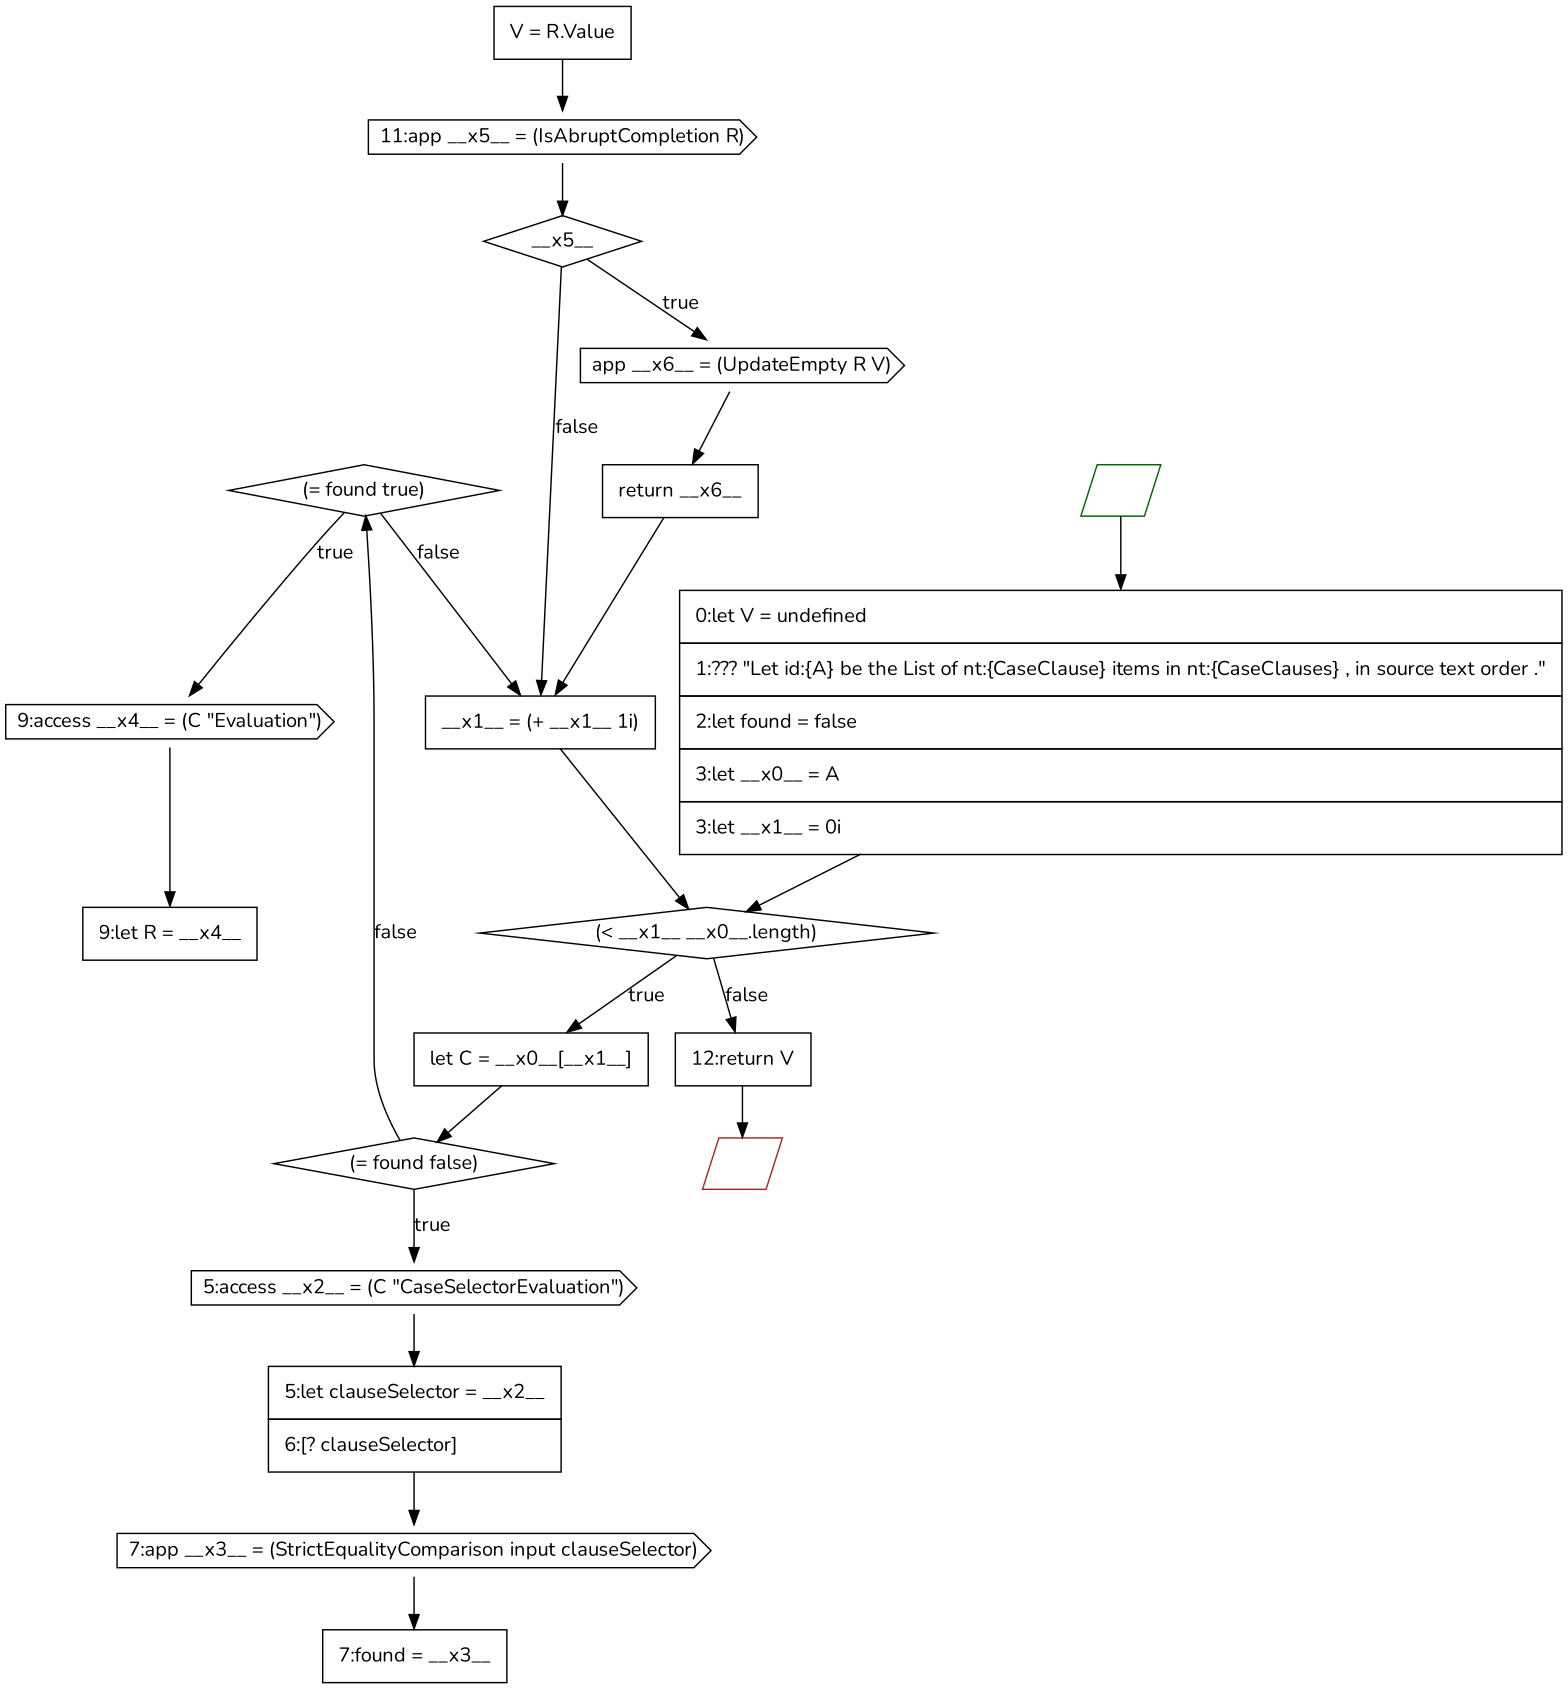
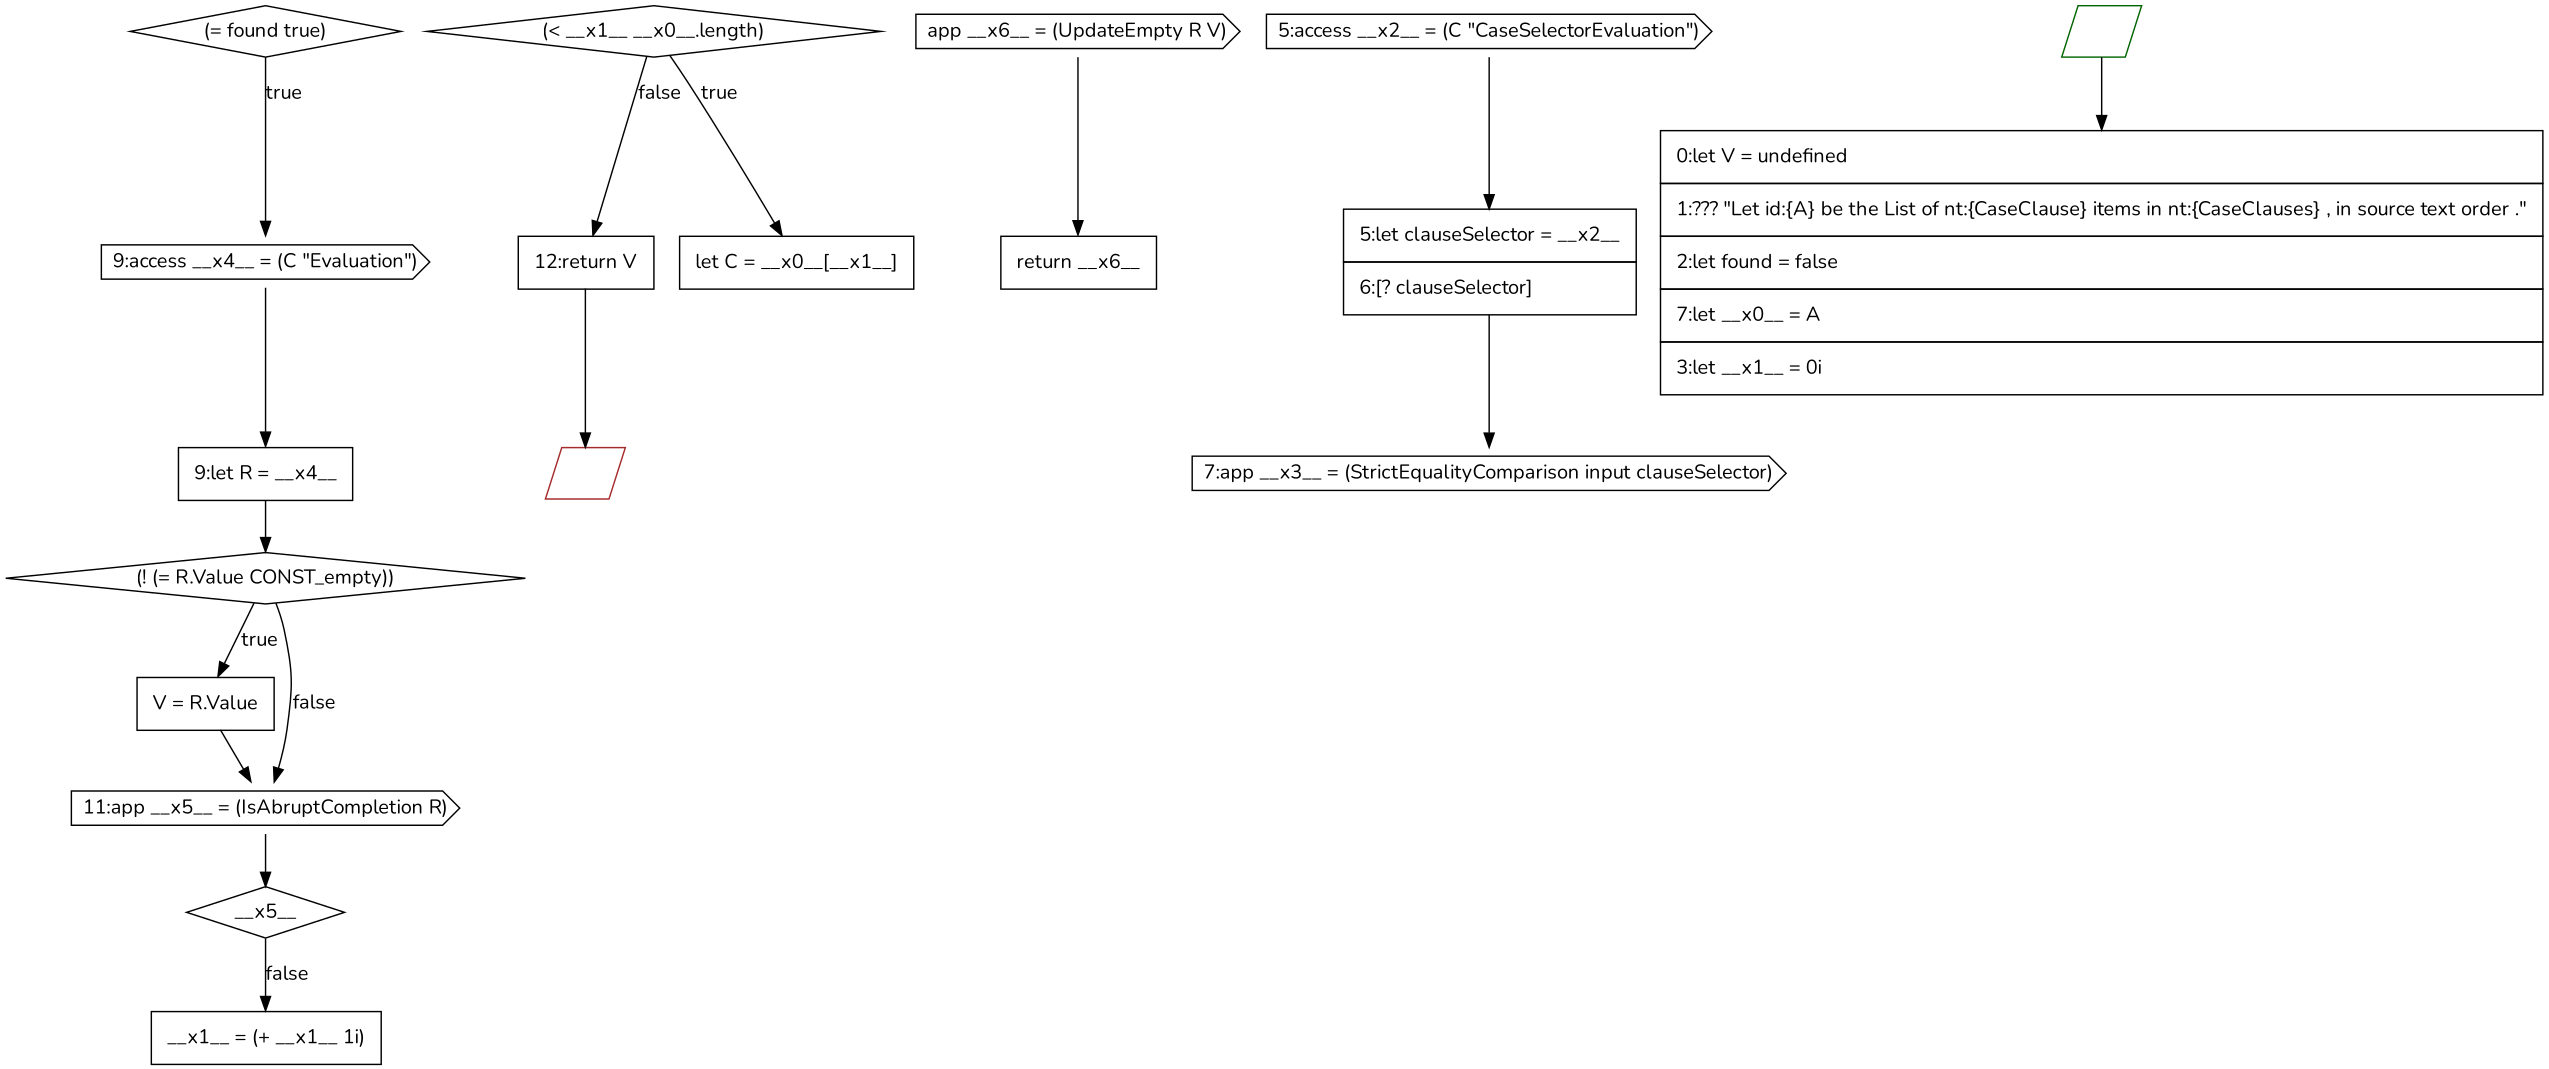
edge "__x5__" -> "app __x6__ = (UpdateEmpty R V)": removed, label "true"
node "(! (= R.Value CONST_empty))": added
edge "(= found true)" -> "__x1__ = (+ __x1__ 1i)": removed, label "false"
edge "return __x6__" -> "__x1__ = (+ __x1__ 1i)": removed
node "0:let V = undefined": text "3:let __x0__ = A" -> "7:let __x0__ = A"
edge "__x1__ = (+ __x1__ 1i)" -> "(< __x1__ __x0__.length)": removed
edge "0:let V = undefined" -> "(< __x1__ __x0__.length)": removed
node "(= found false)": removed
node "7:found = __x3__": removed
